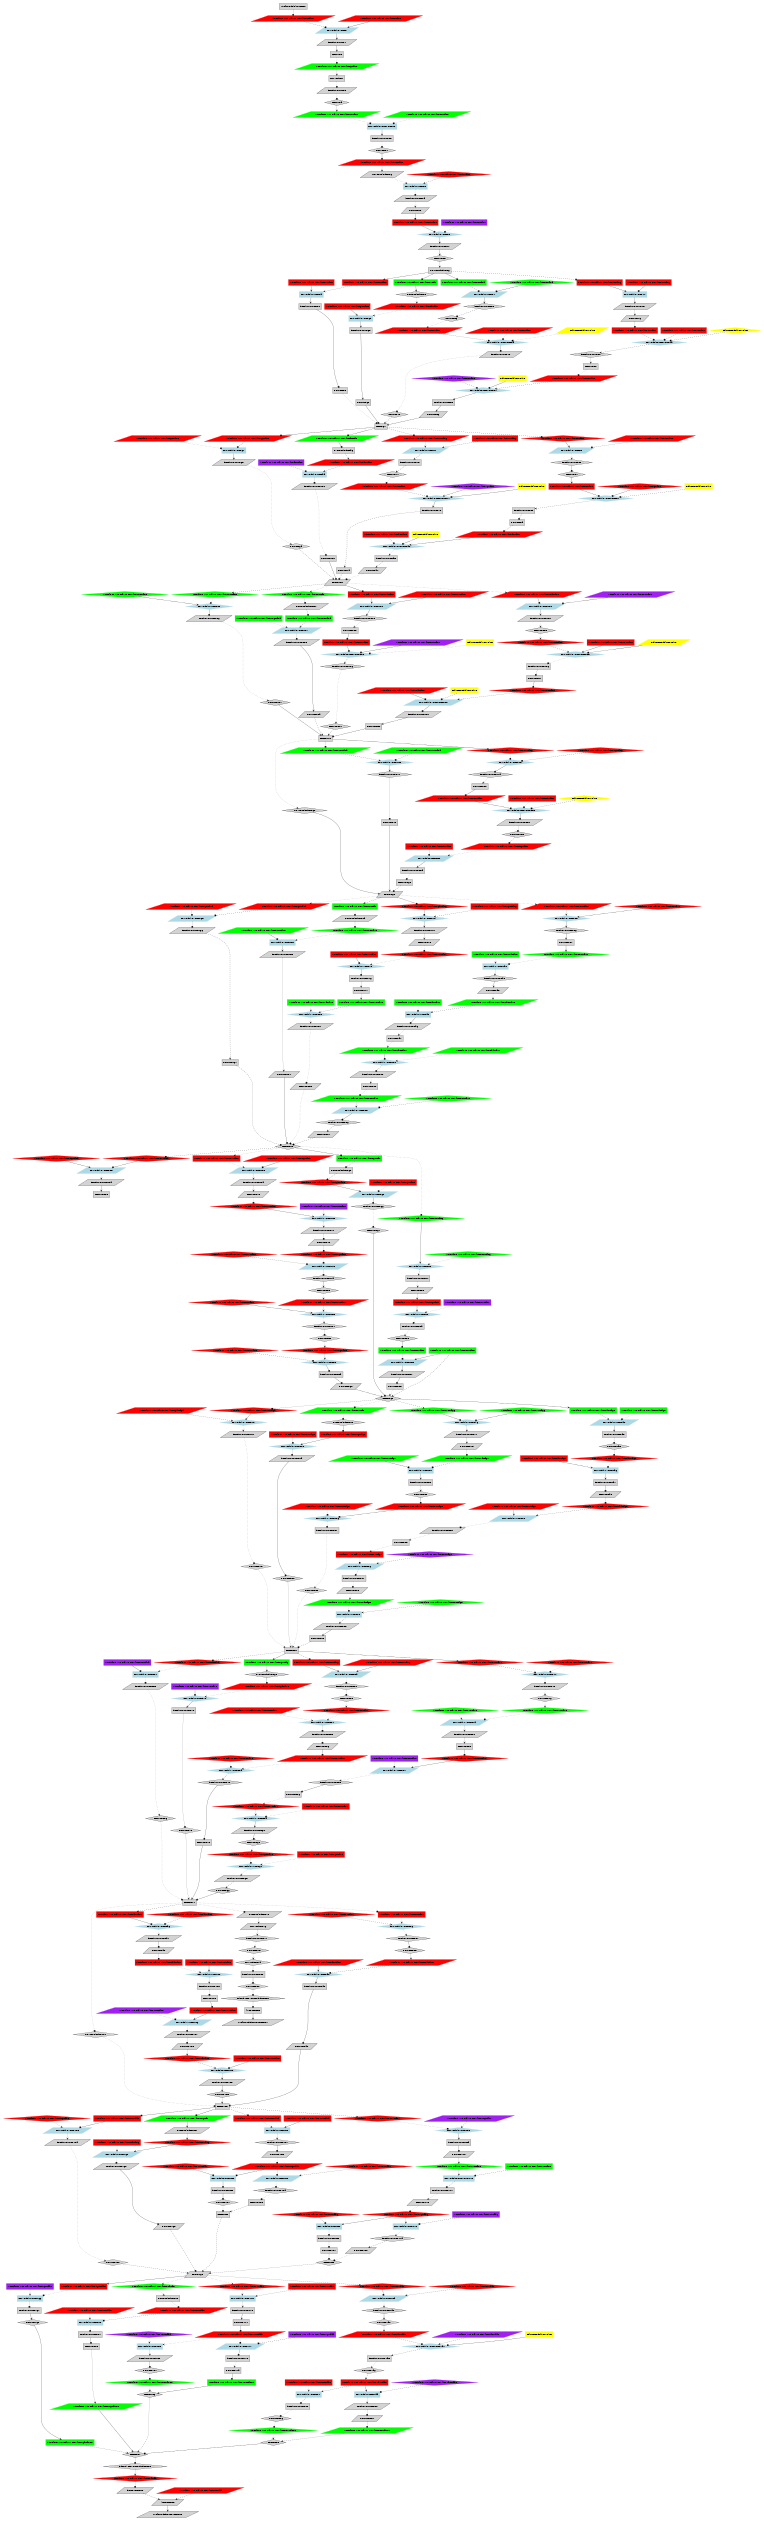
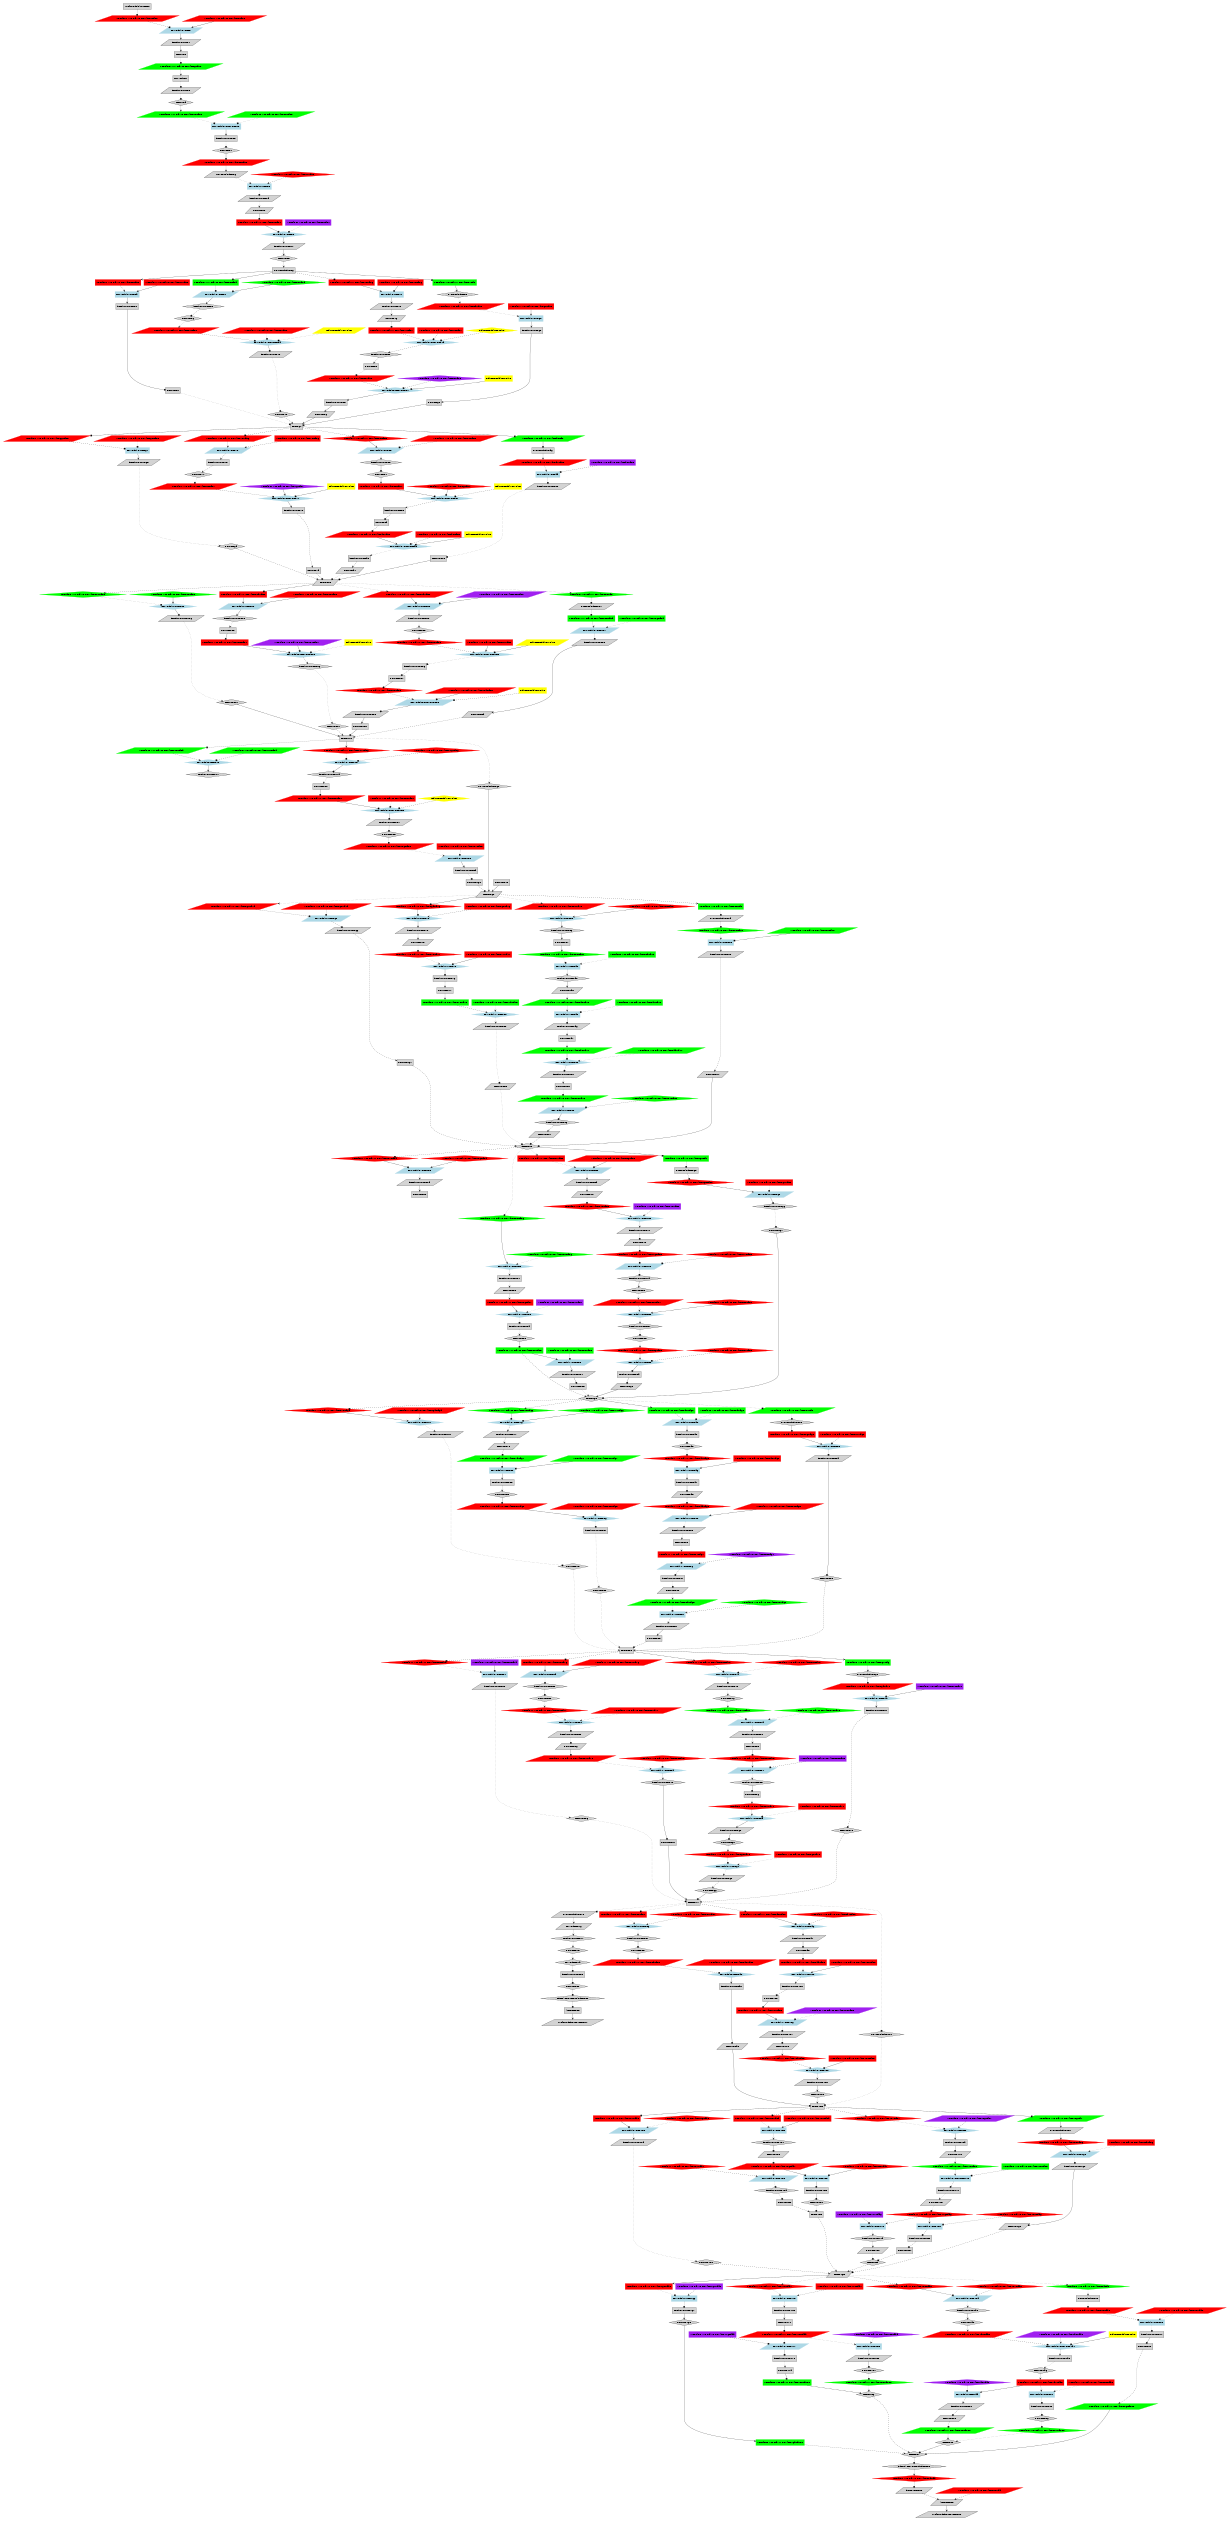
edge "batch_norm_#144" -> "RELU_#145": removed
edge "RELU_#167" -> "cat_#215": arrowhead box -> vee
edge "RELU_#230" -> "WFQ_[B:8 M:S SGN:S PC:Y]_#232_G58": now "RELU_#230" -> "AFQ_[B:8 M:A SGN:S PC:N]_#231_G58"
